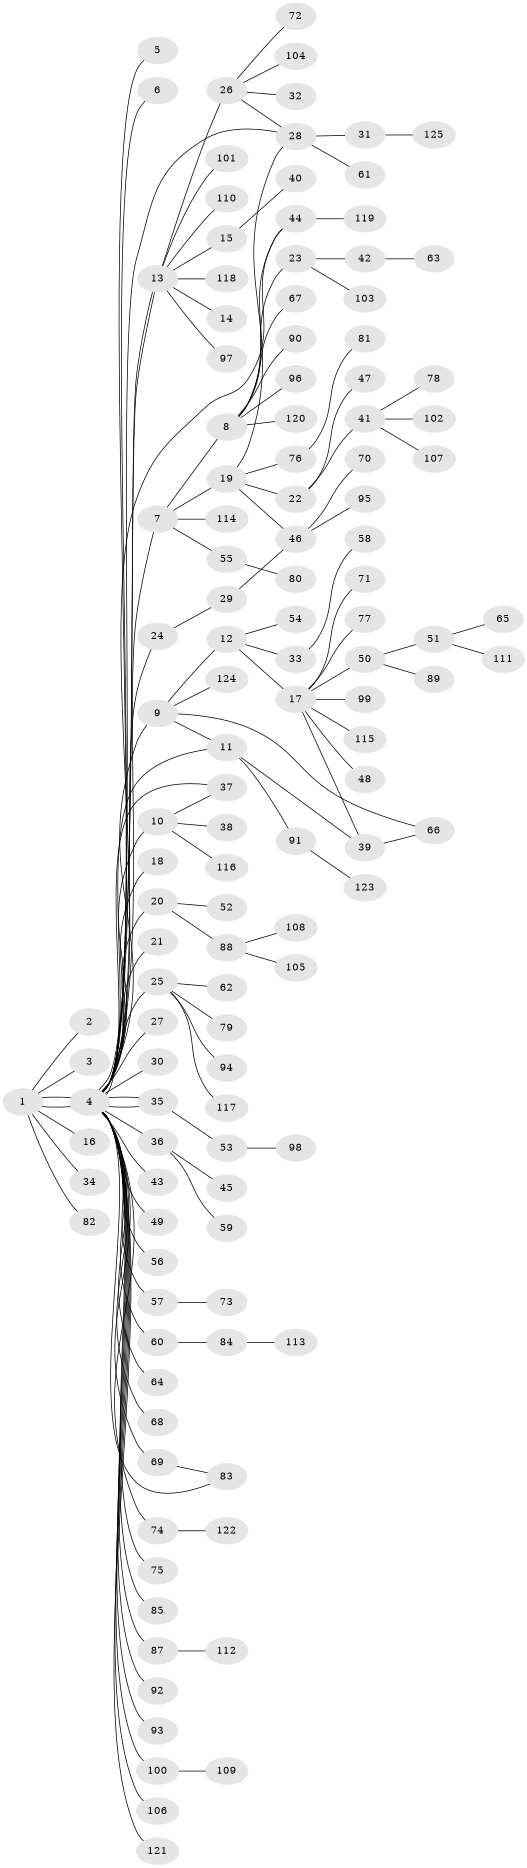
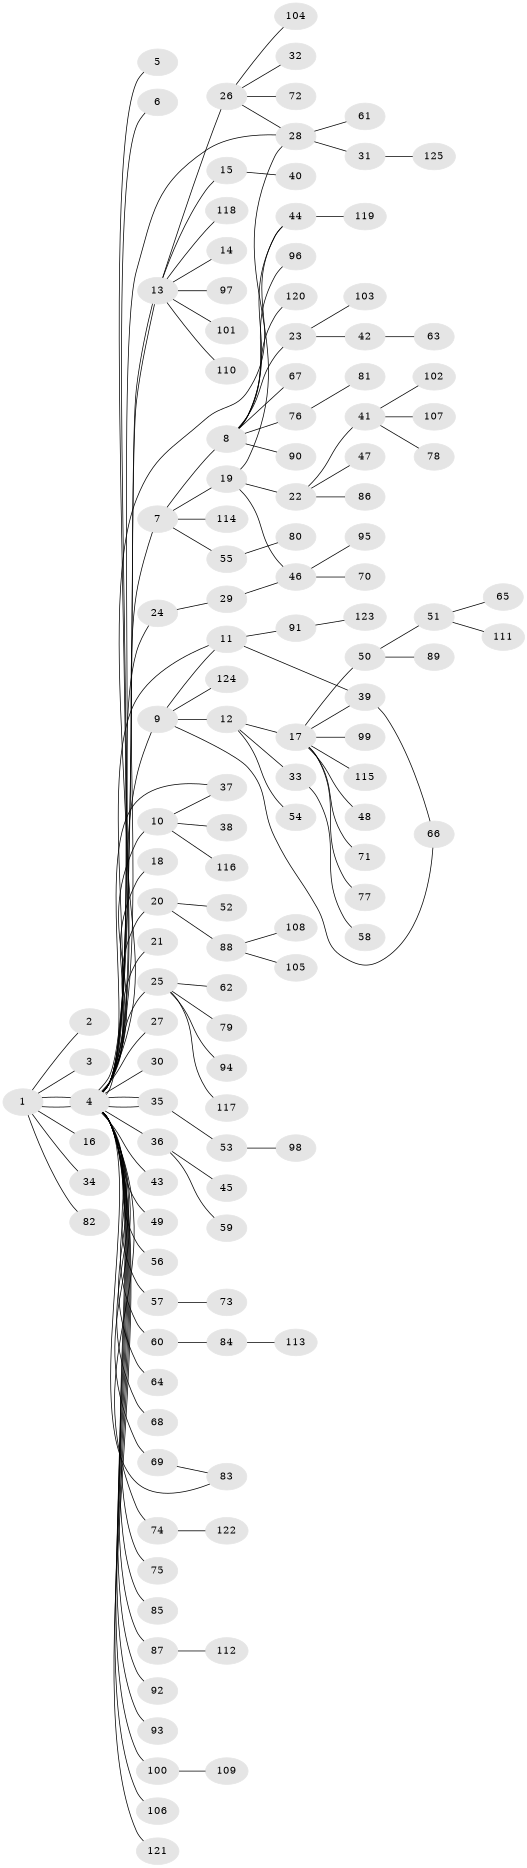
edge "76" -- "19": now "76" -- "8"
node "86": added
